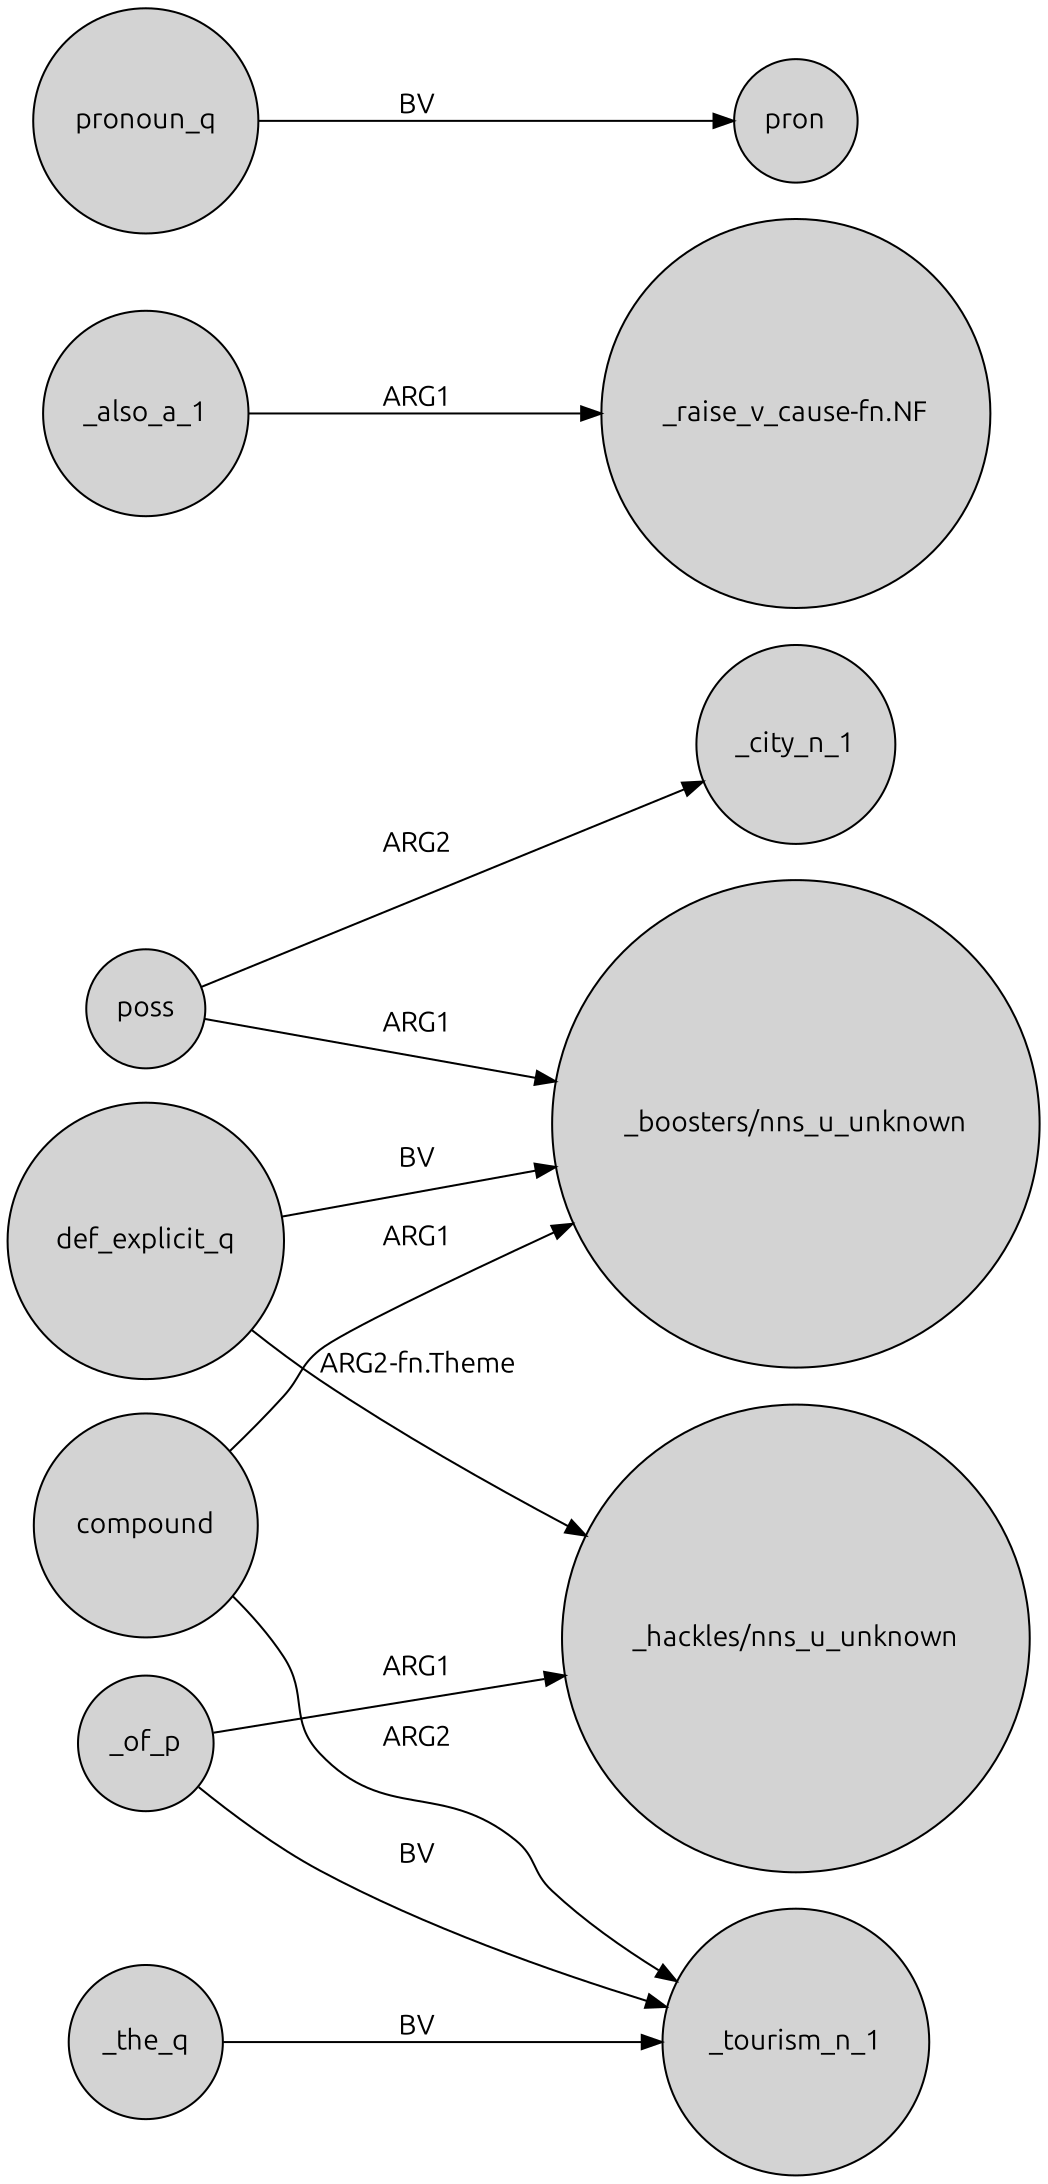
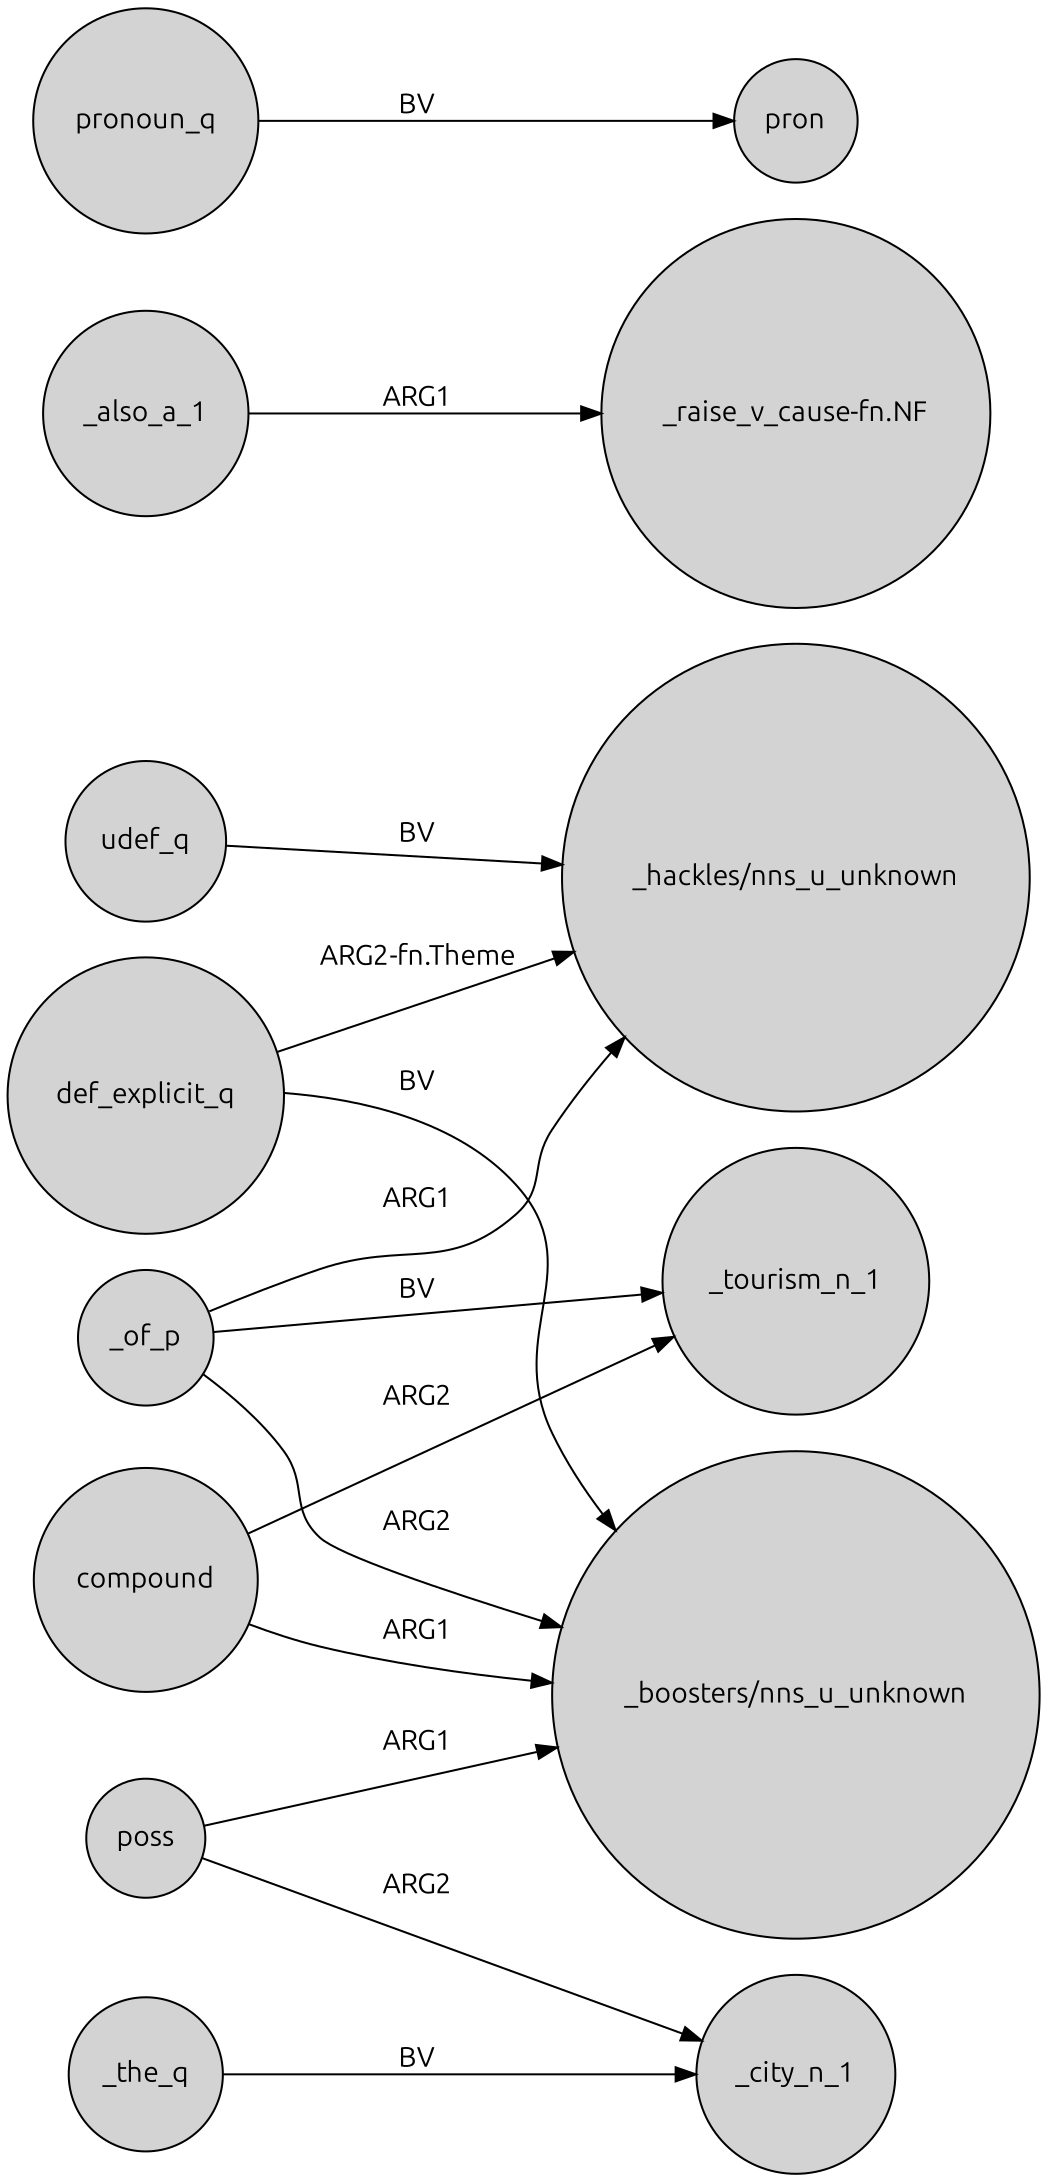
node "udef_q": added
edge "_of_p" -> "_boosters/nns_u_unknown": added, label "ARG2"
edge "_the_q" -> "_tourism_n_1": now "_the_q" -> "_city_n_1"
